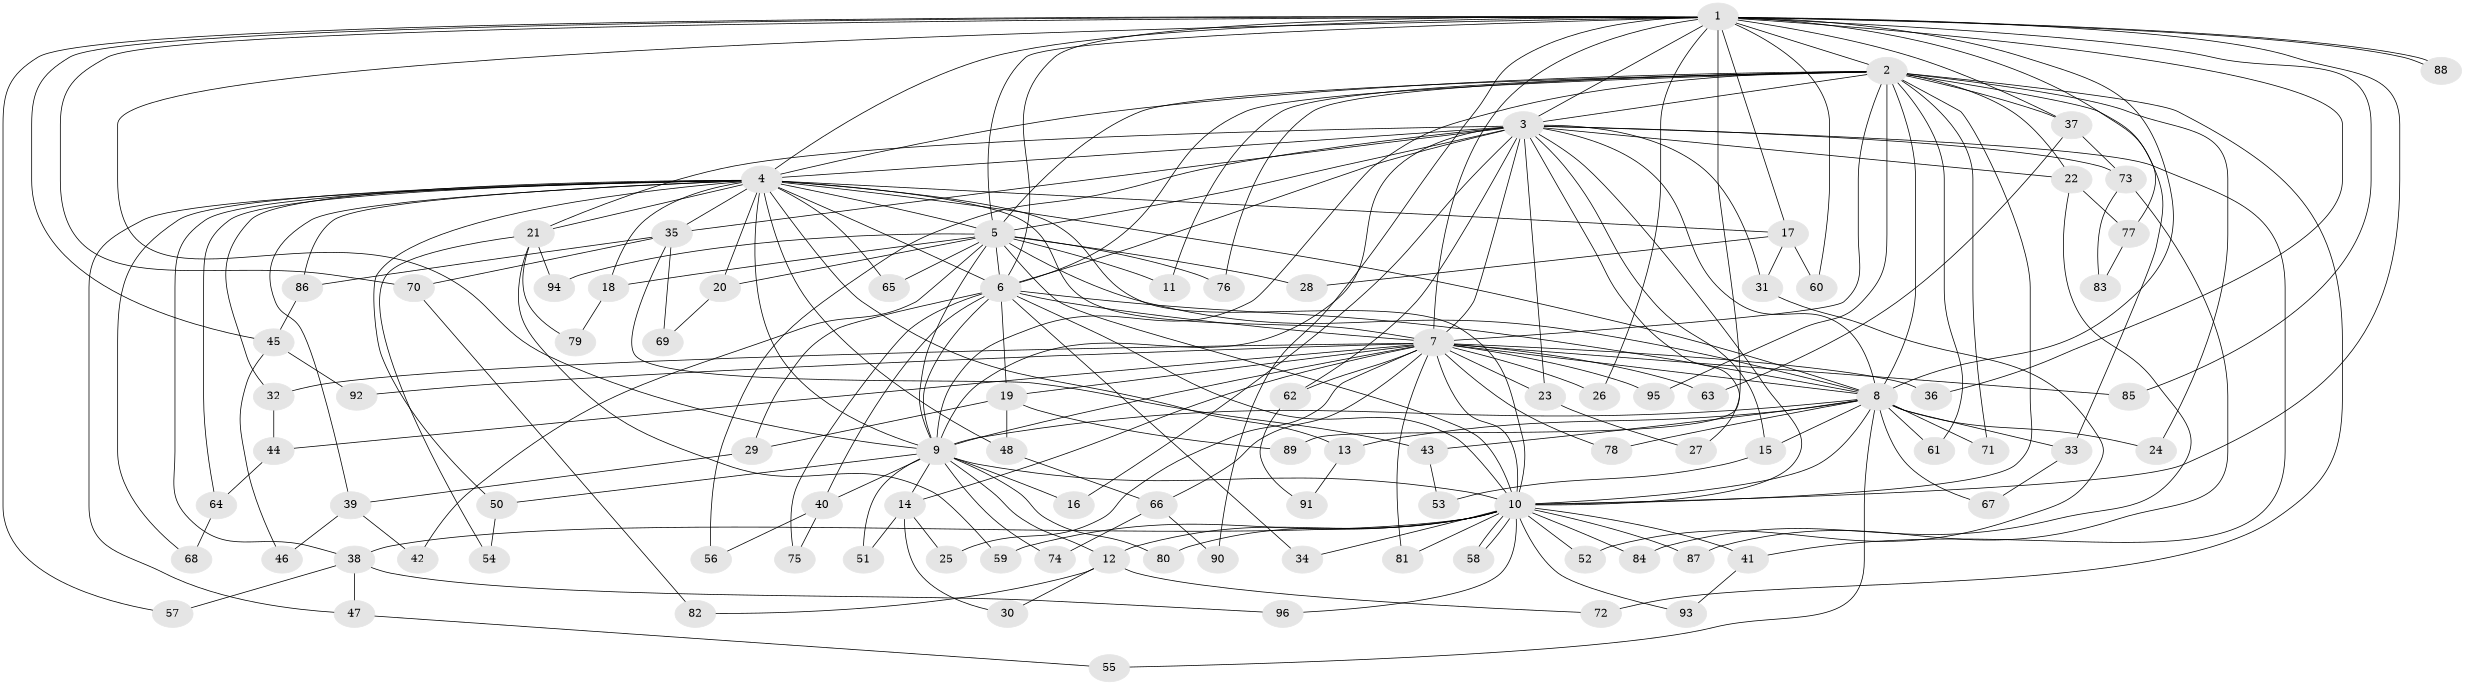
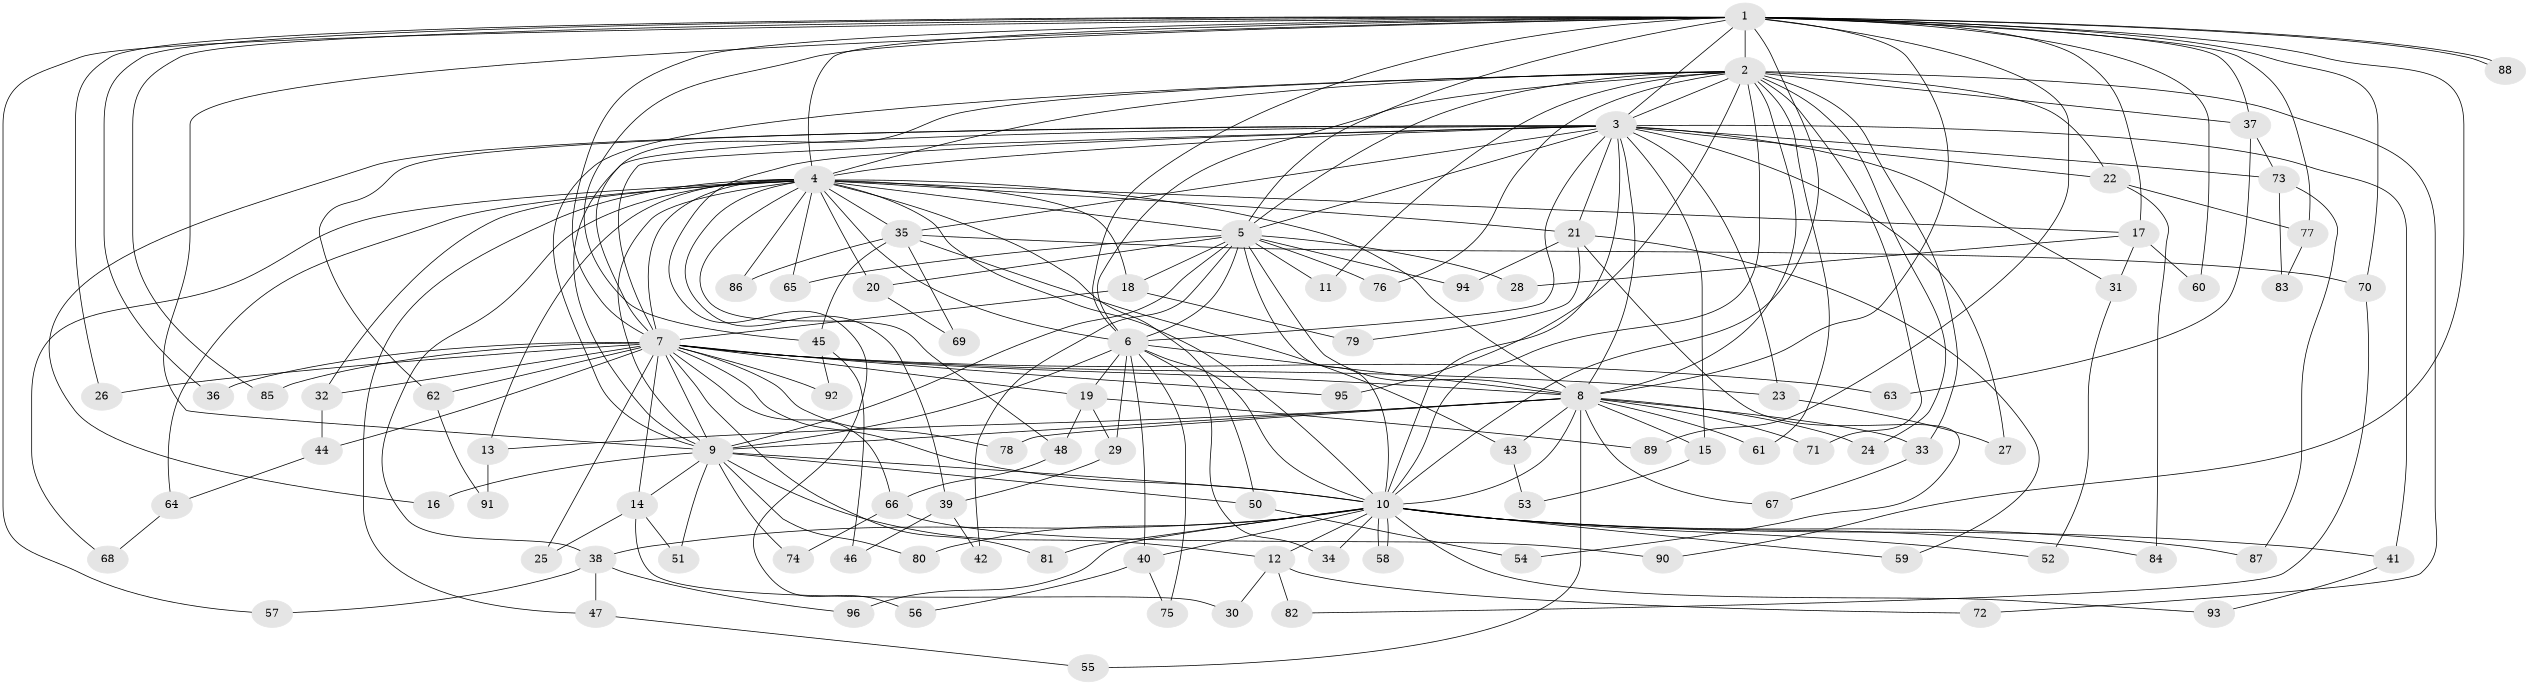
edge "86" -- "45": now "35" -- "45"
edge "6" -- "7": now "18" -- "7"
edge "9" -- "40": now "10" -- "40"
